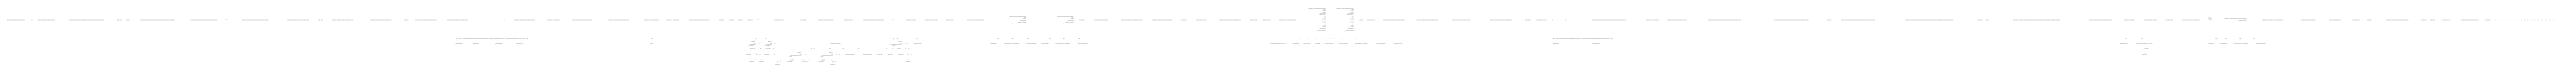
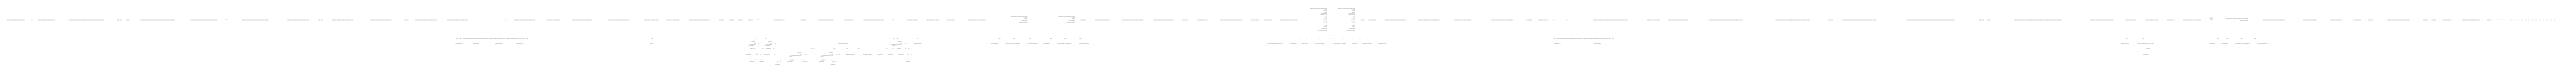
node "Assert.AreEqual(''Debug'', o.Logger.Level)": removed
